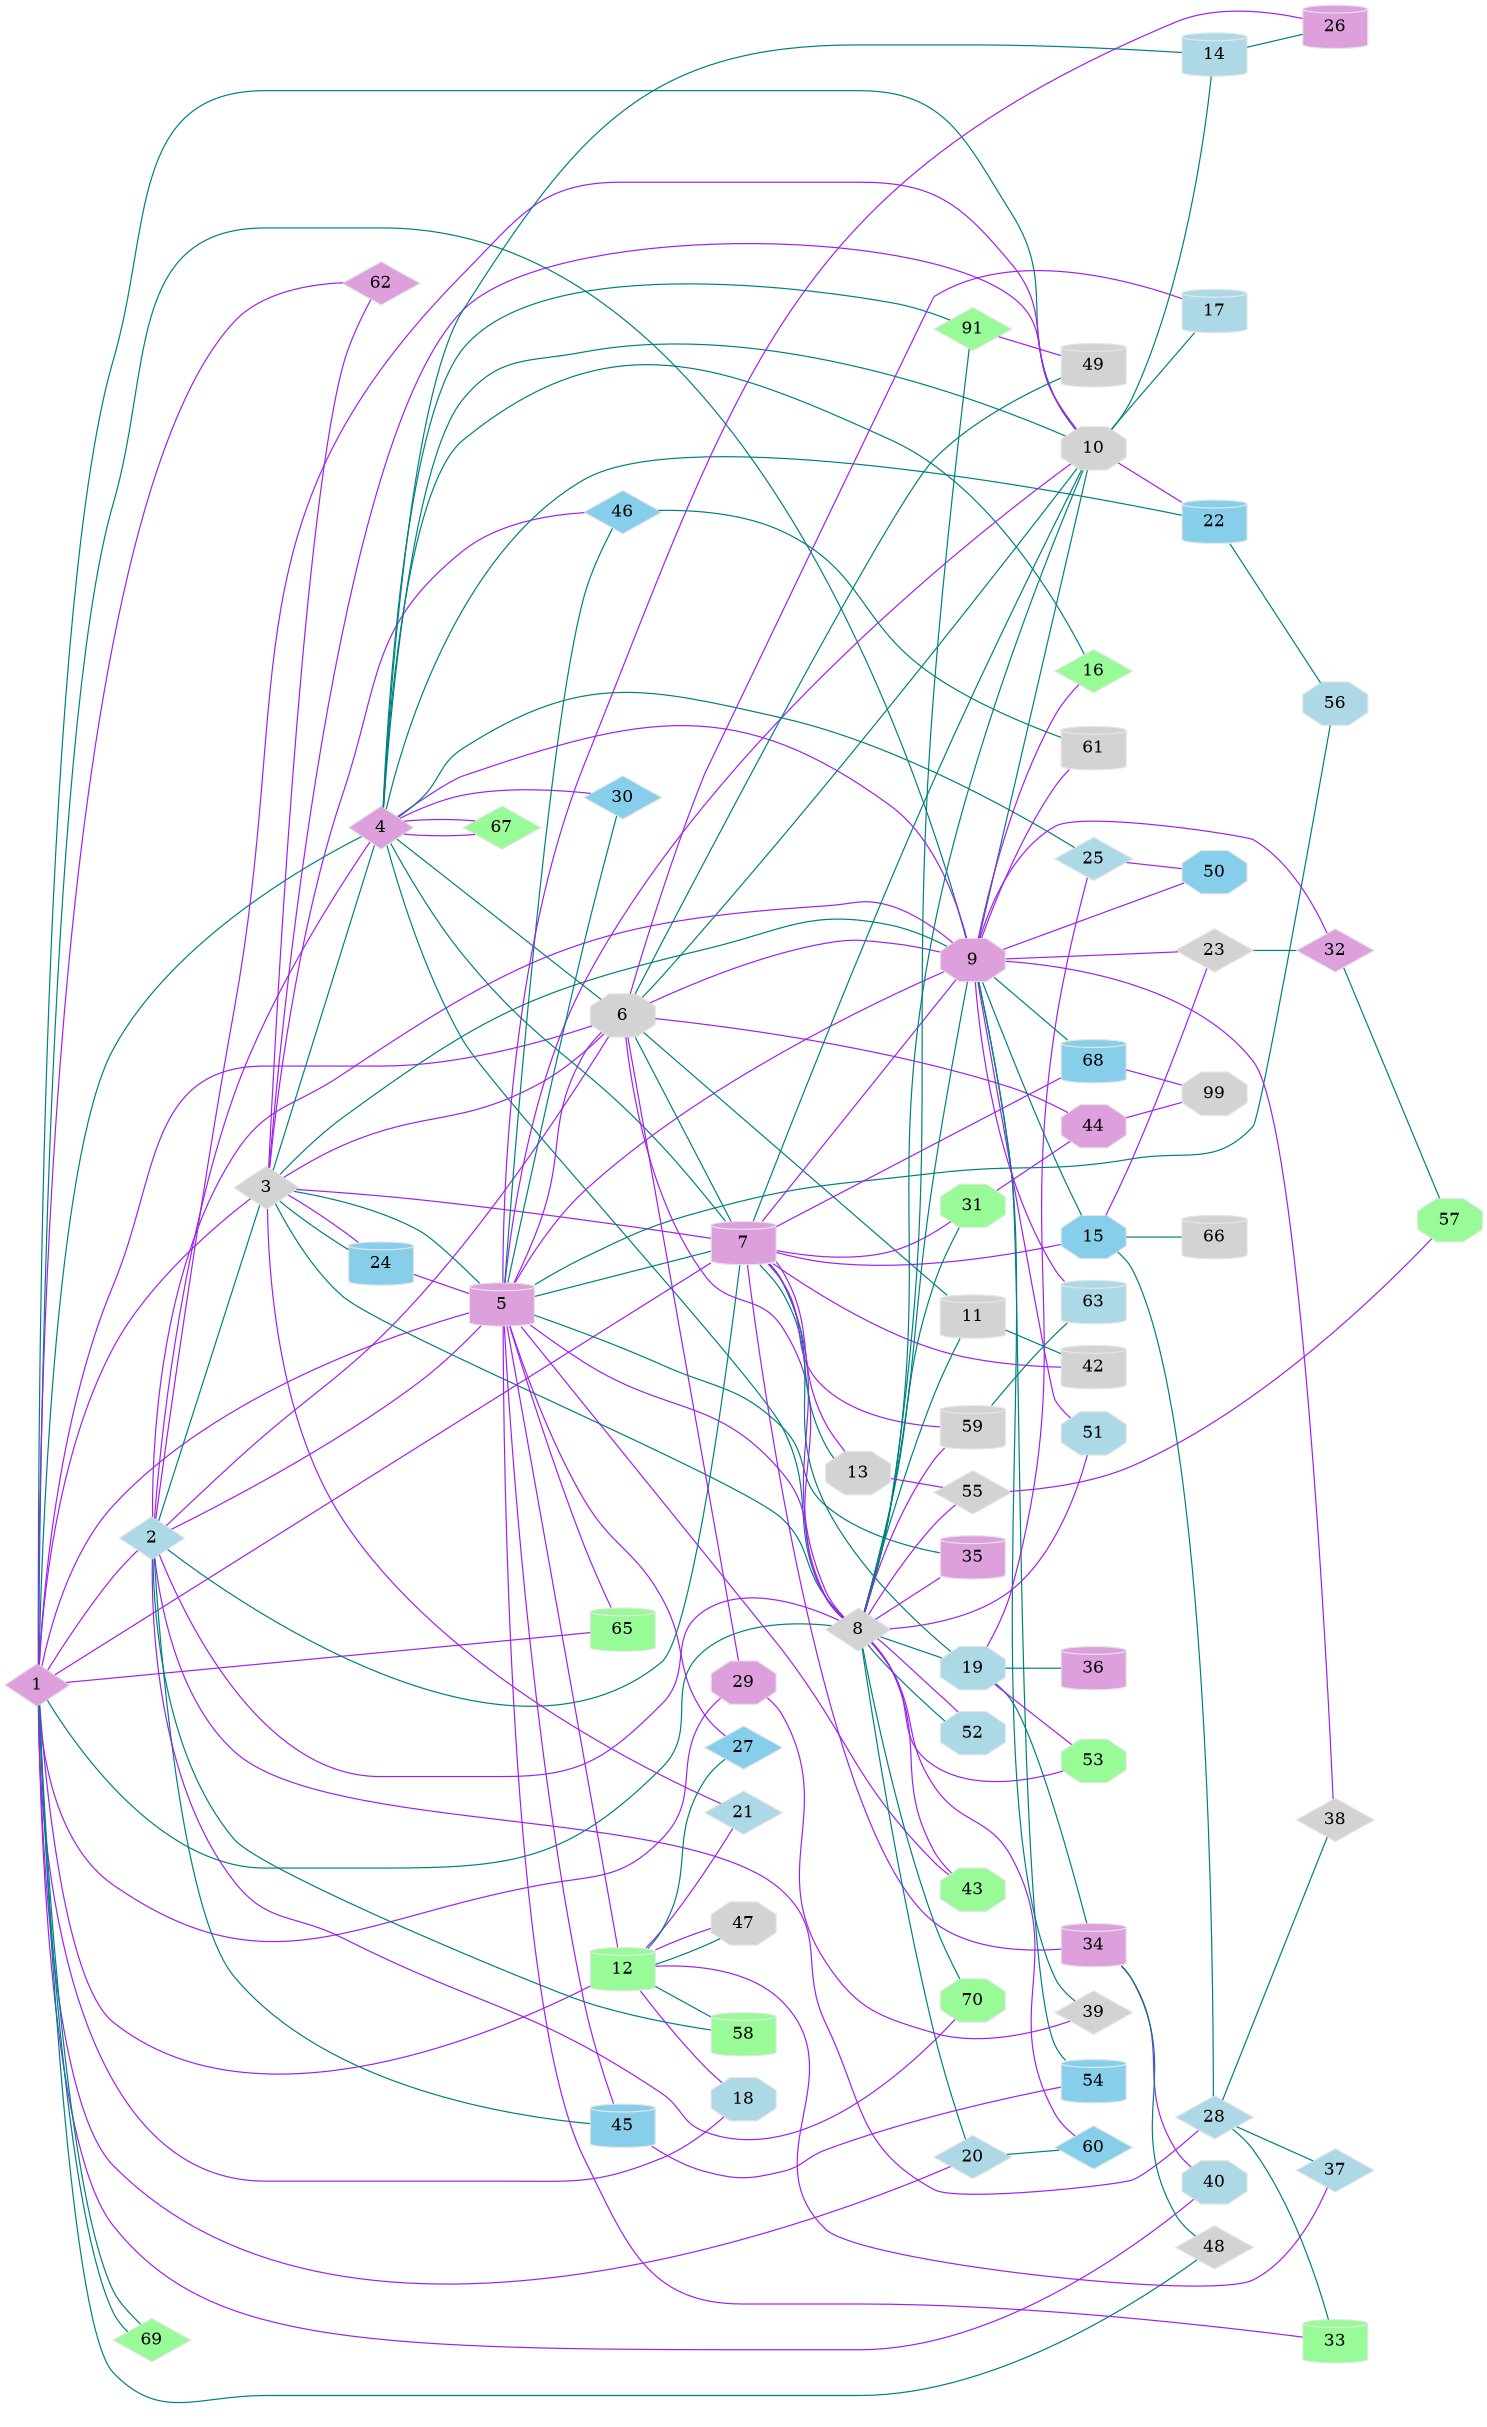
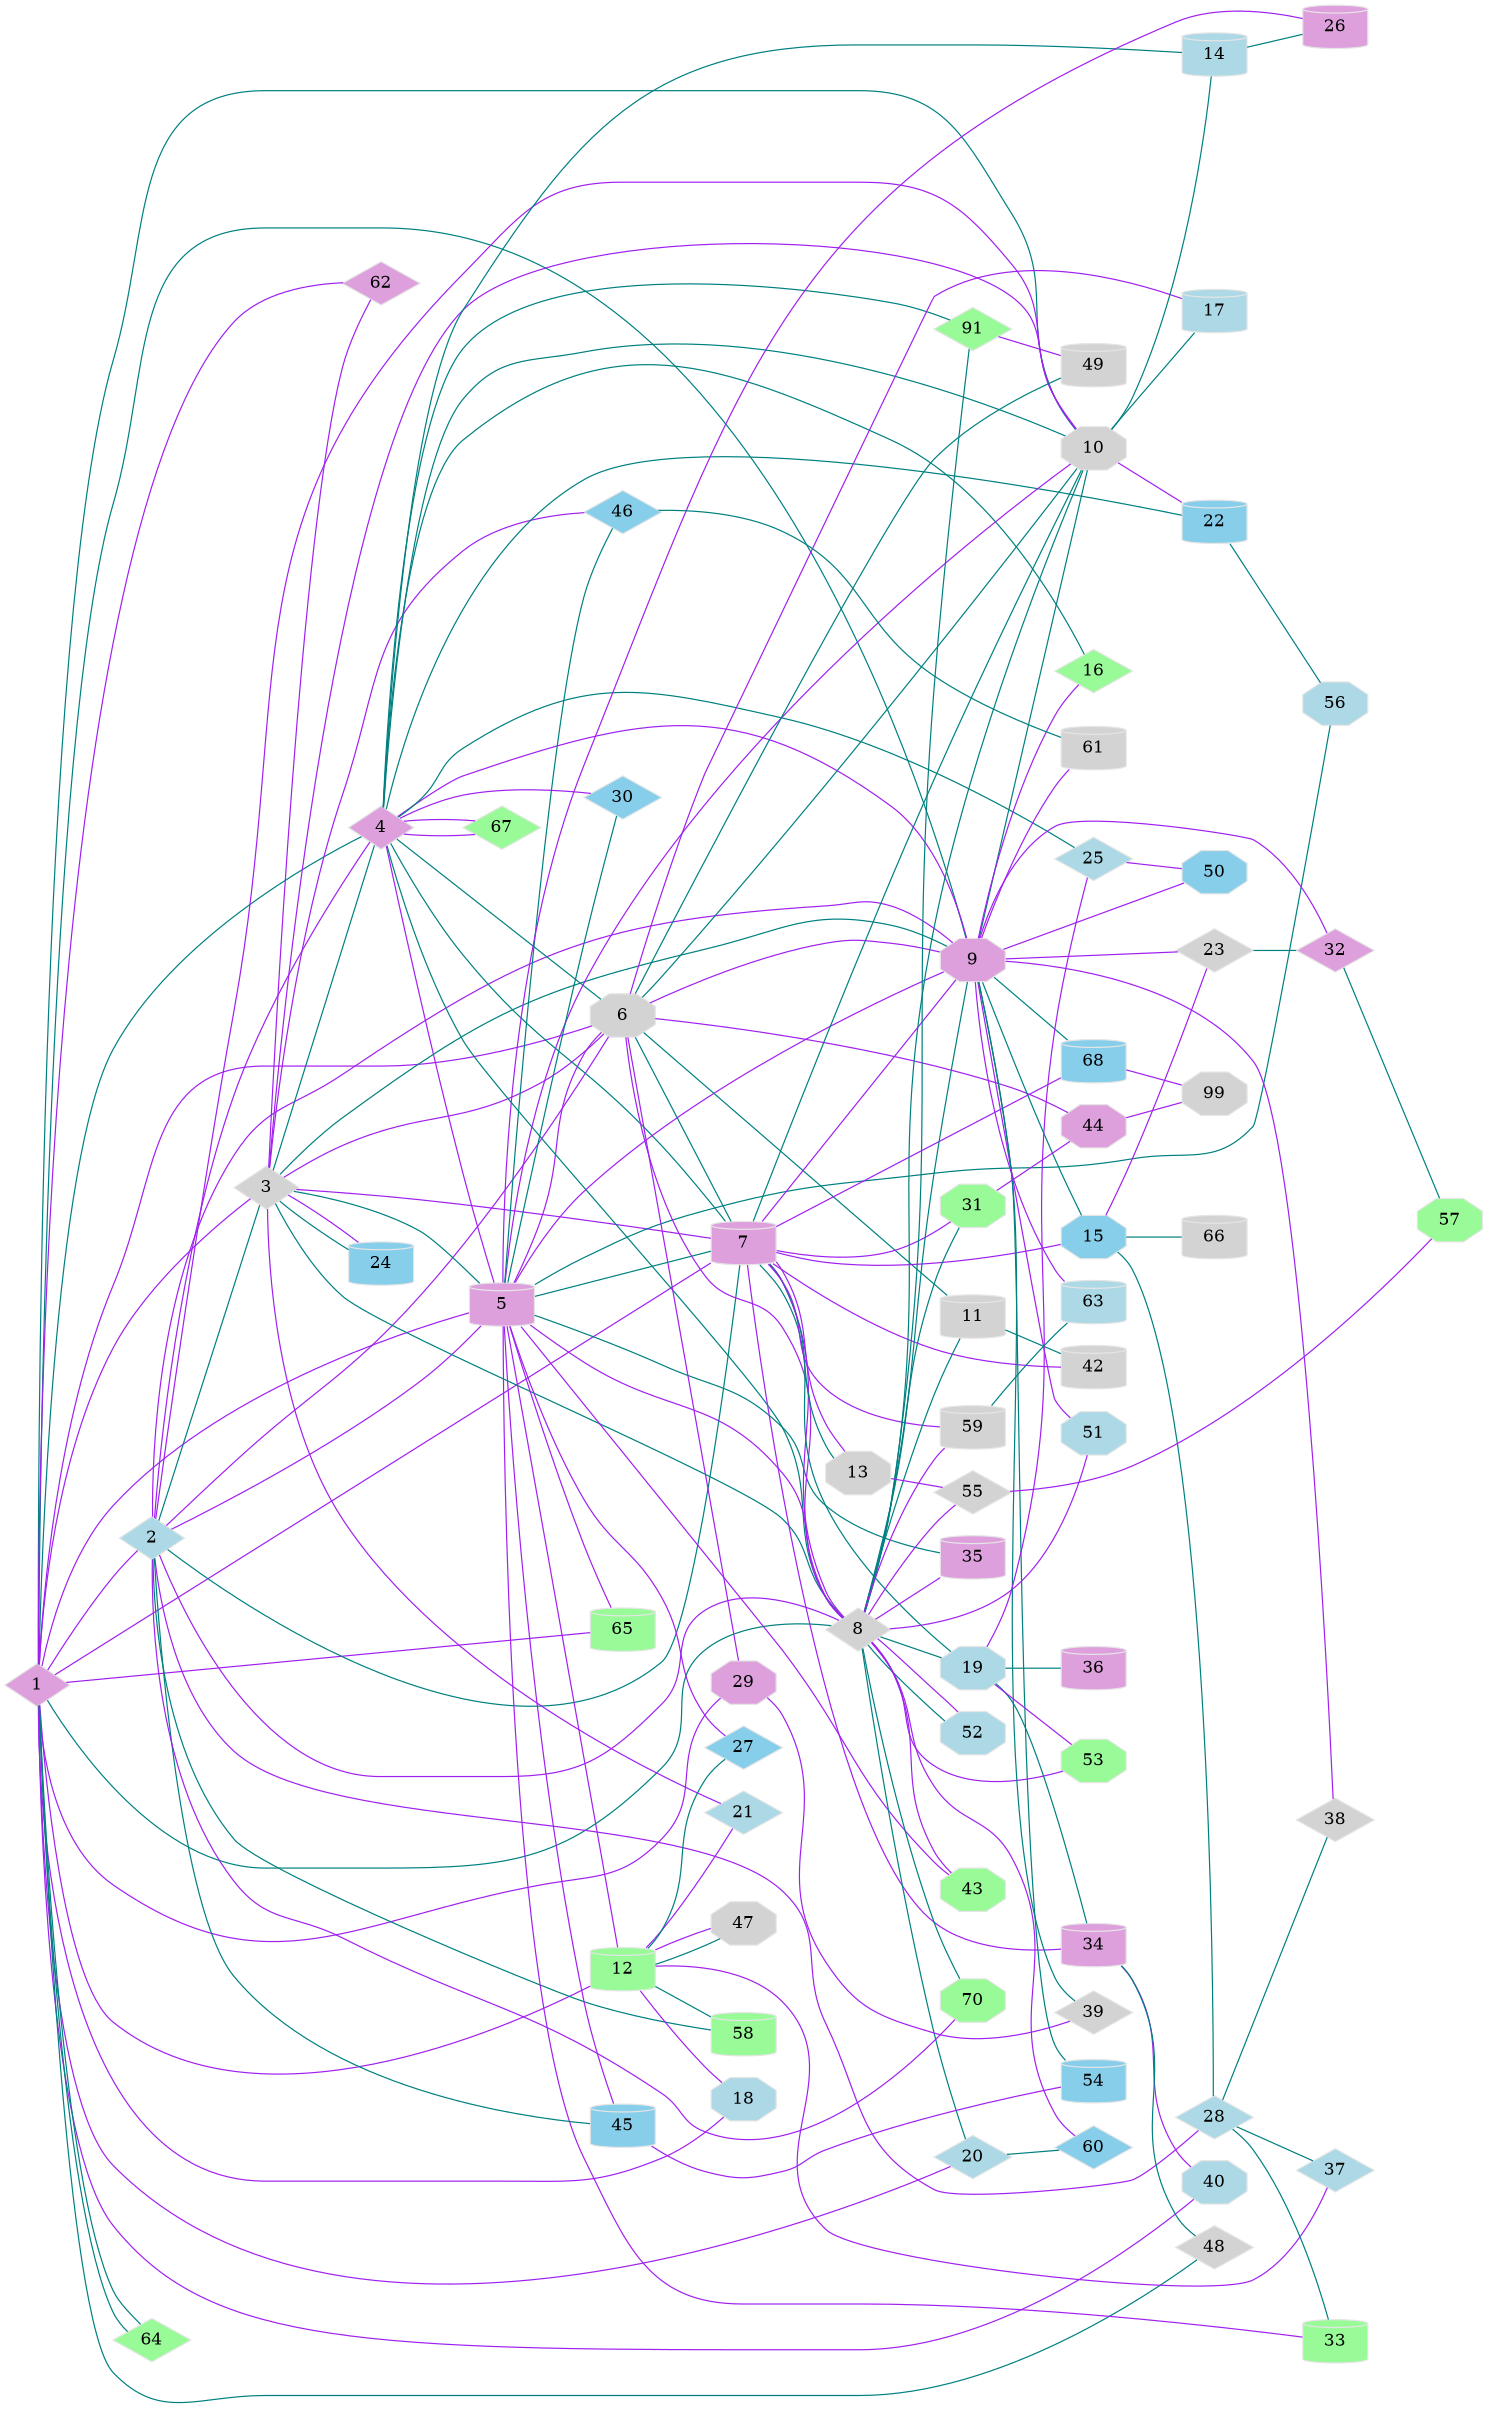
edge "24" -- "5": now "4" -- "5"
node "69": label "69" -> "64"
